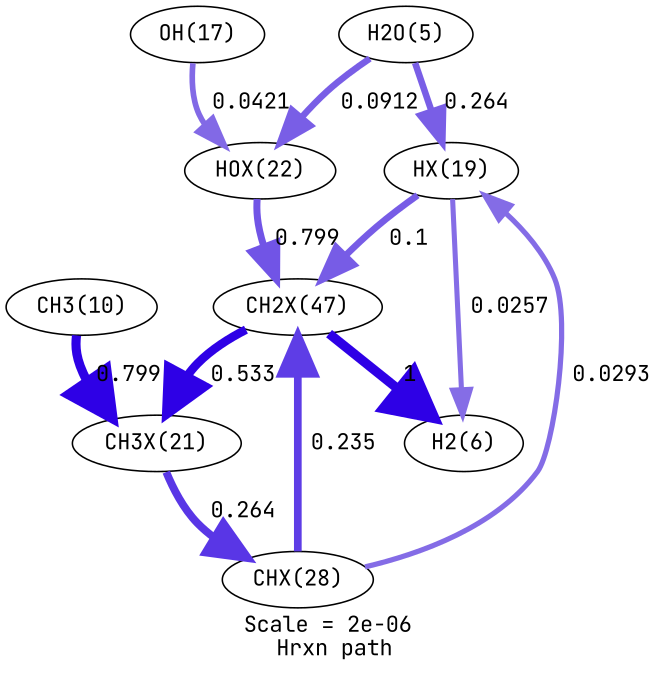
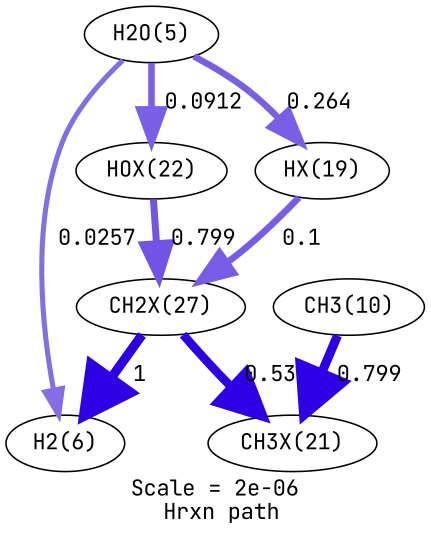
node "OH(17)": removed
edge "HX(19)" -> "H2(6)": now "H2O(5)" -> "H2(6)"
node "CH2X(47)": label "CH2X(47)" -> "CH2X(27)"
node "CHX(28)": removed
